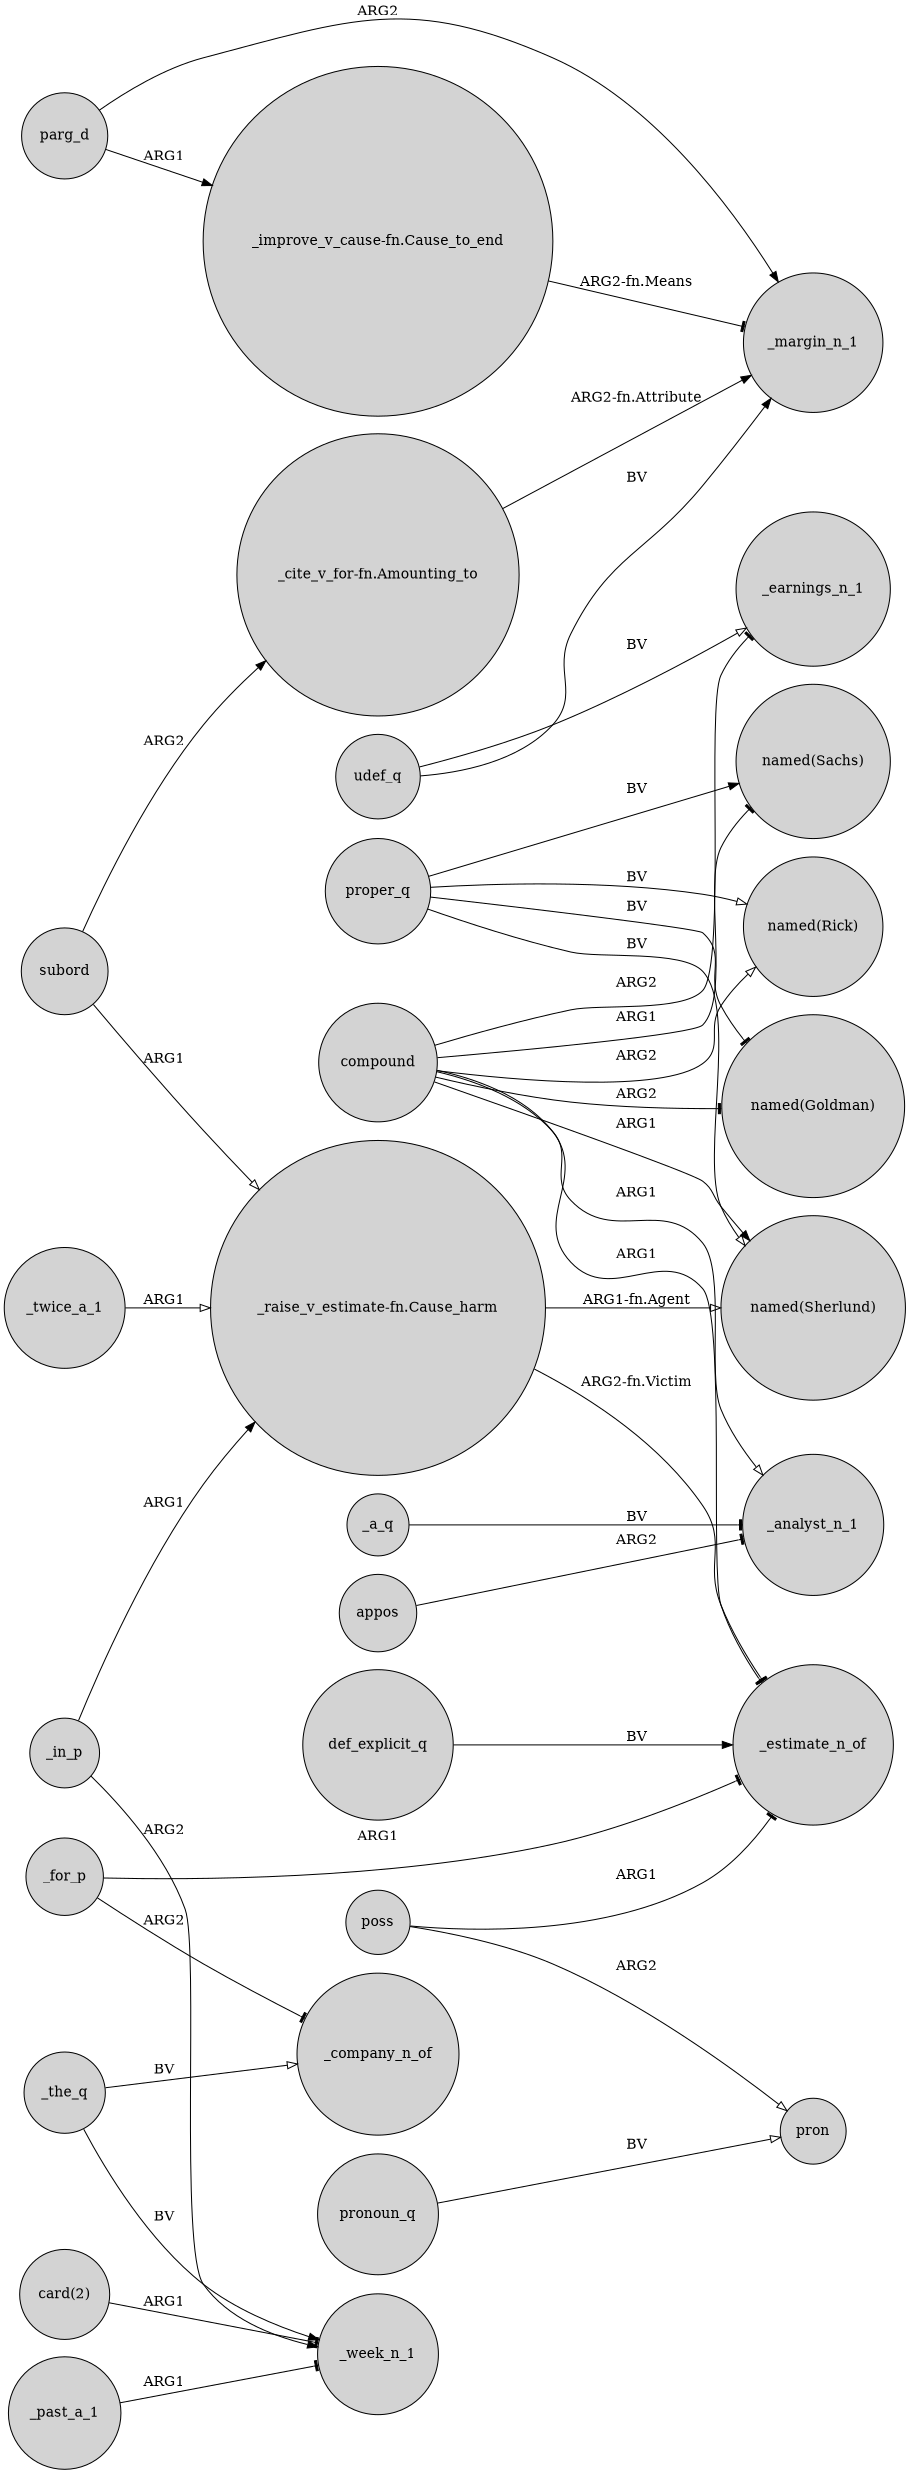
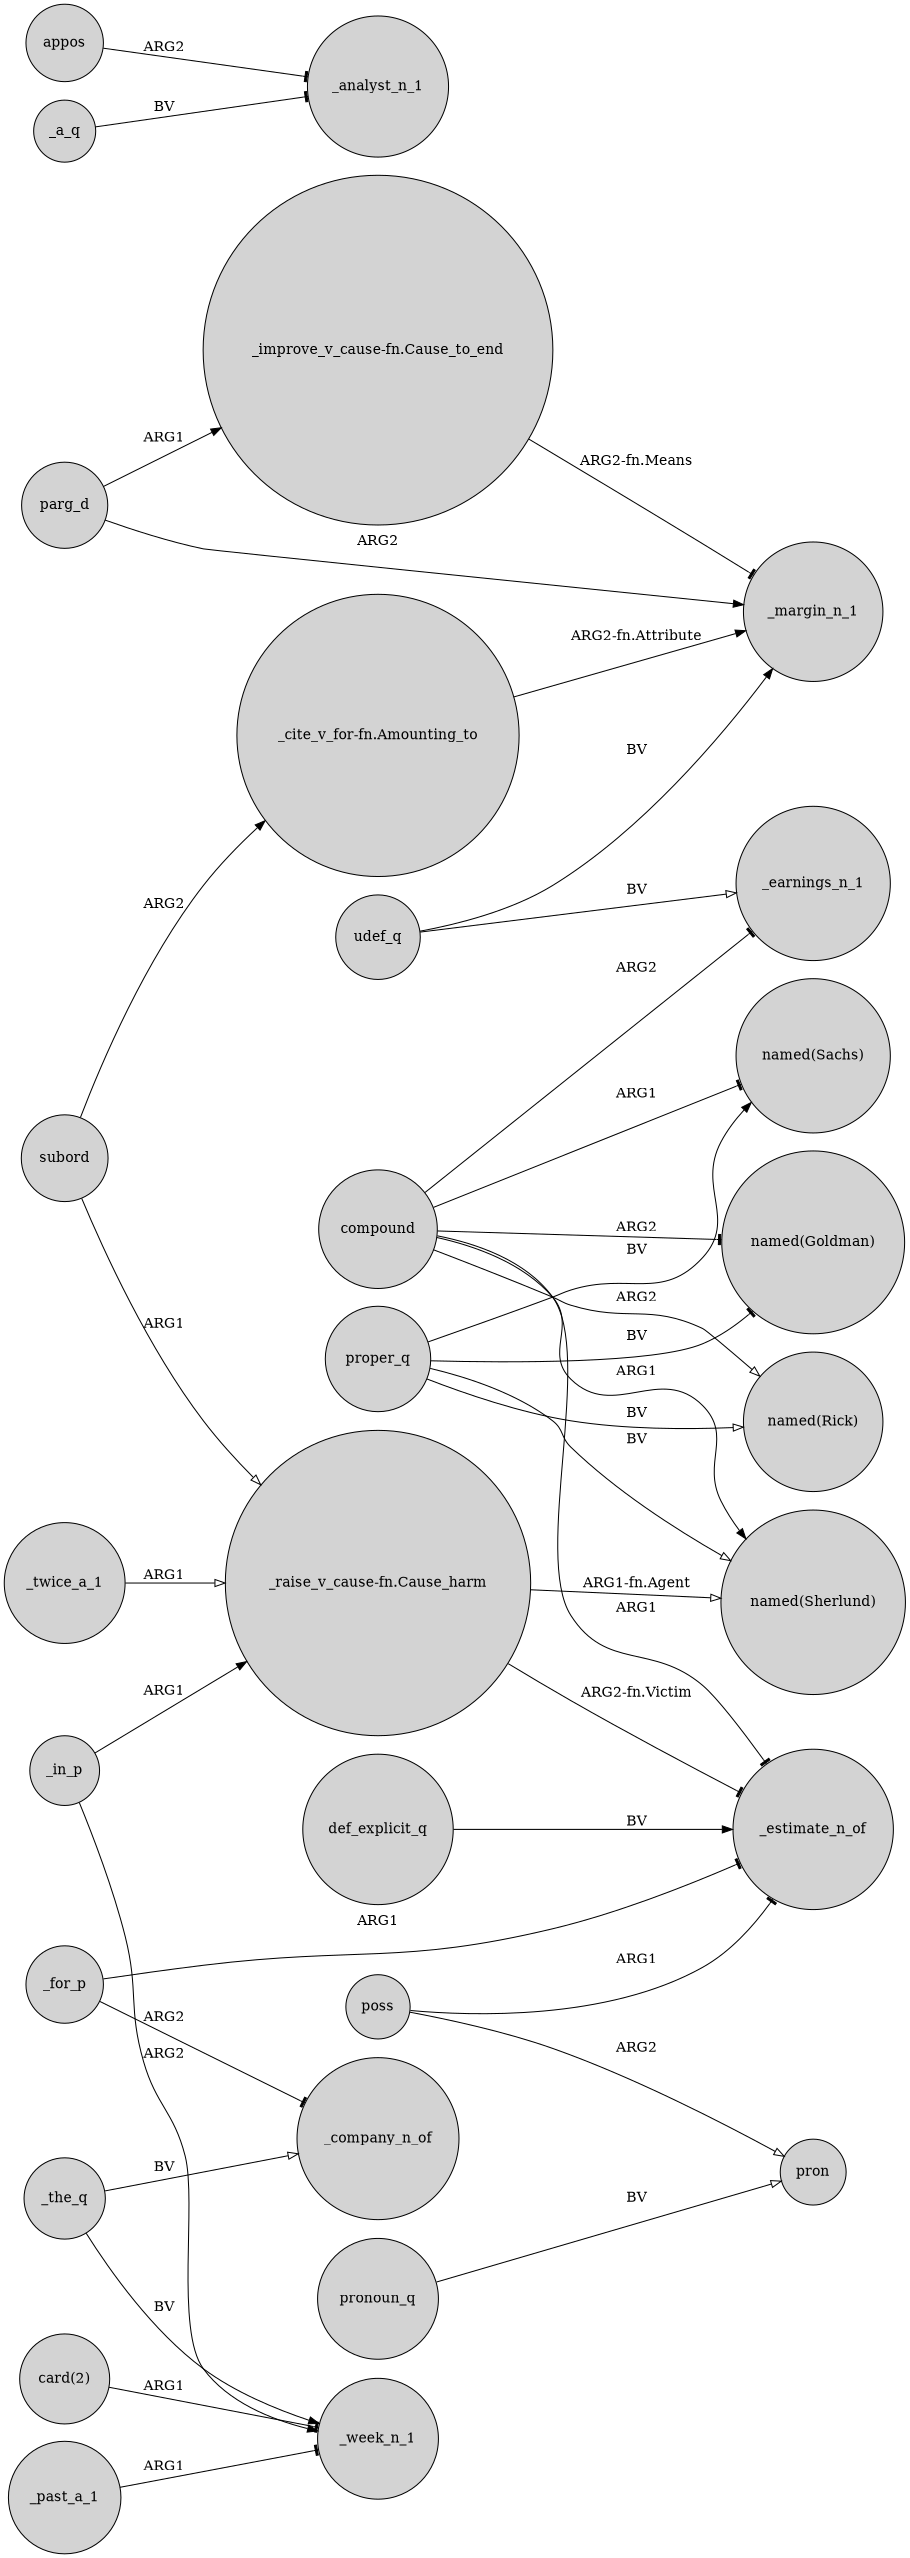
edge "compound" -> "_analyst_n_1": removed, label "ARG1"
node "_raise_v_estimate-fn.Cause_harm": label "_raise_v_estimate-fn.Cause_harm" -> "_raise_v_cause-fn.Cause_harm"
